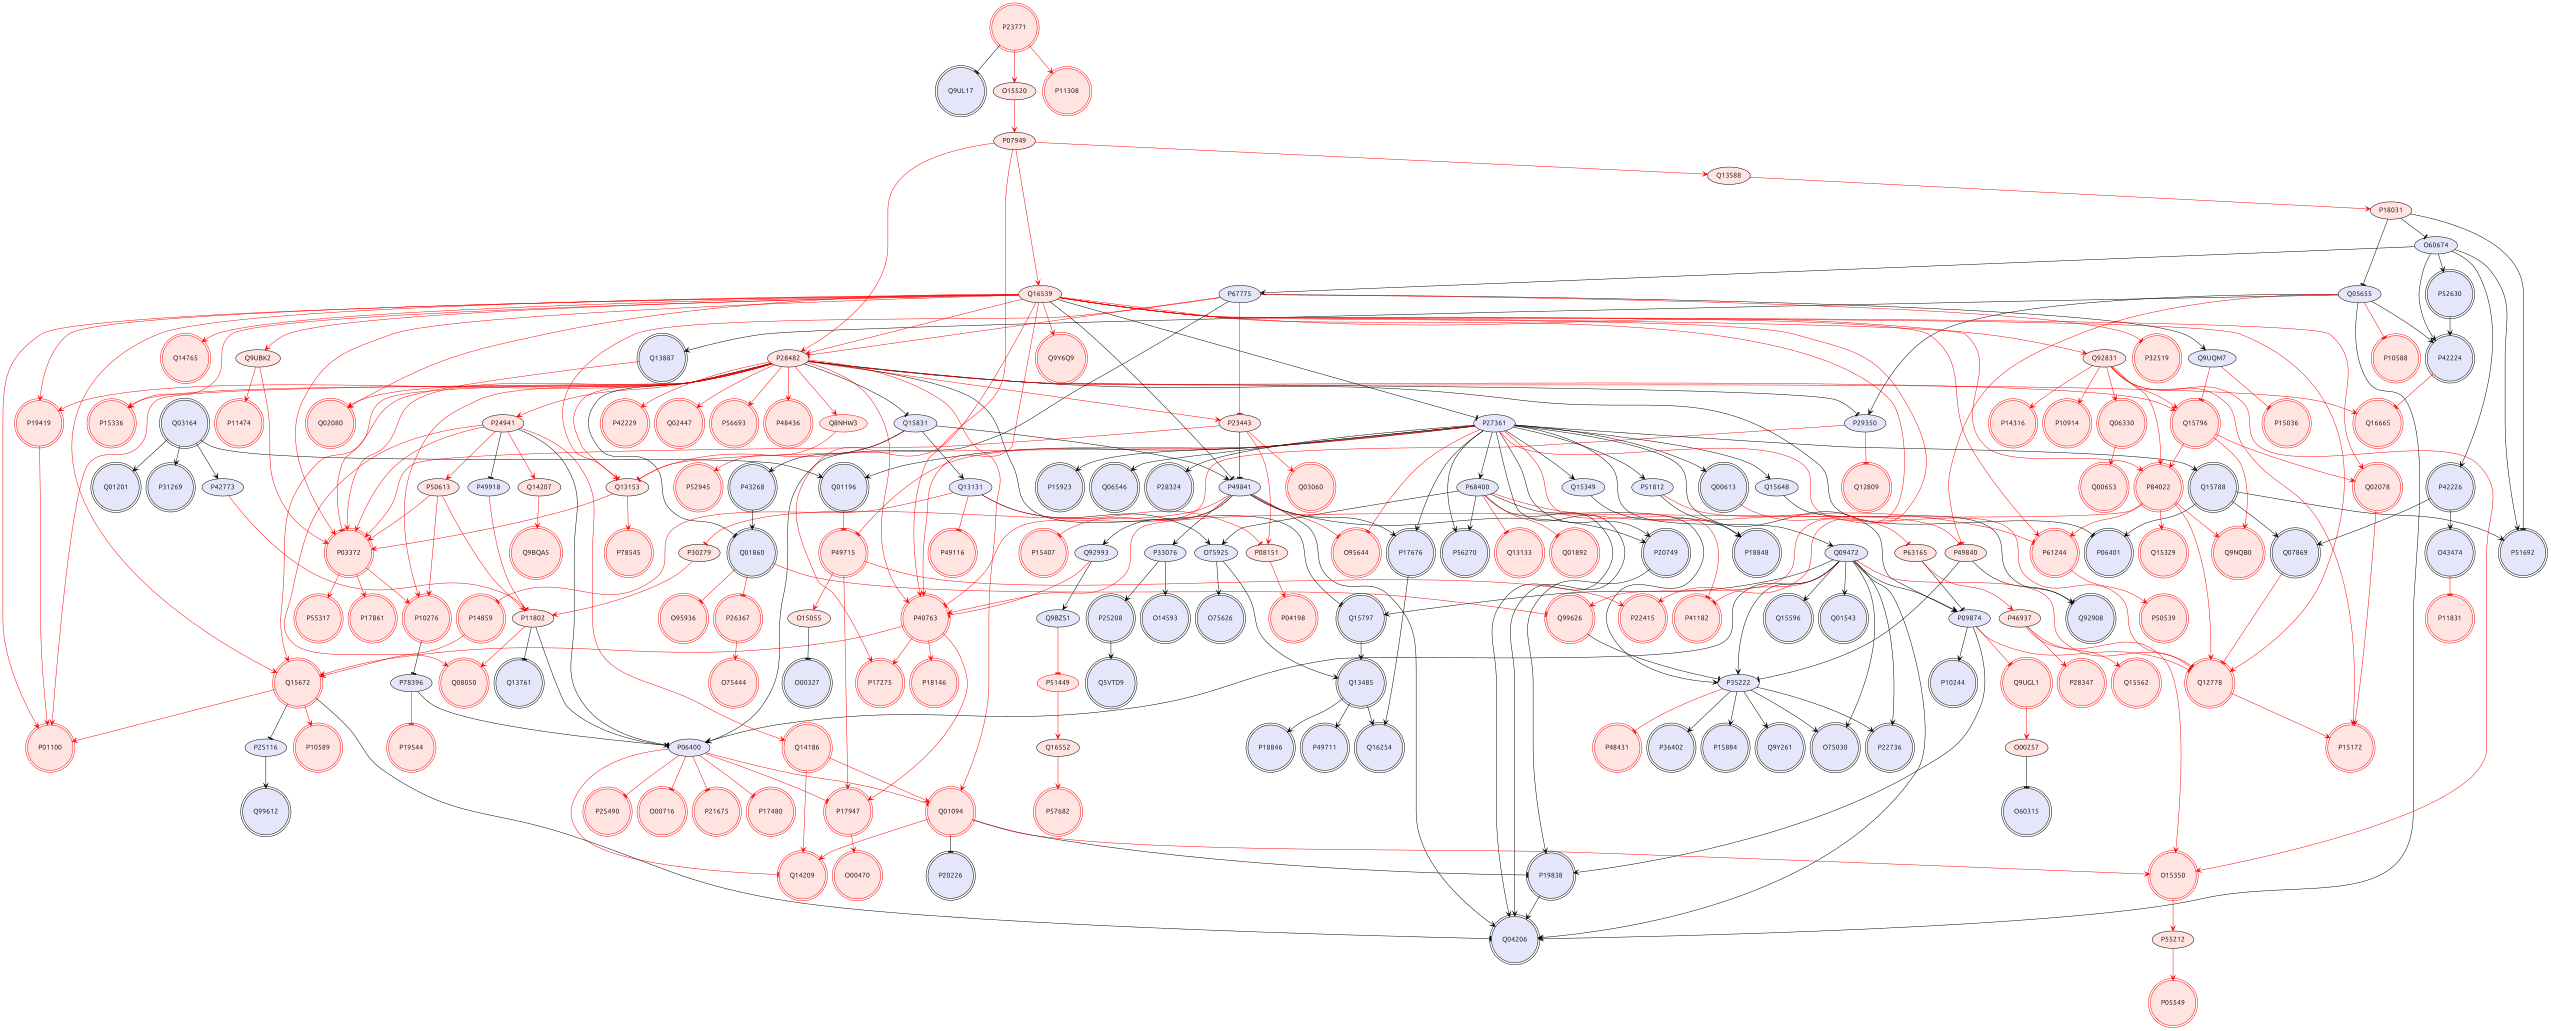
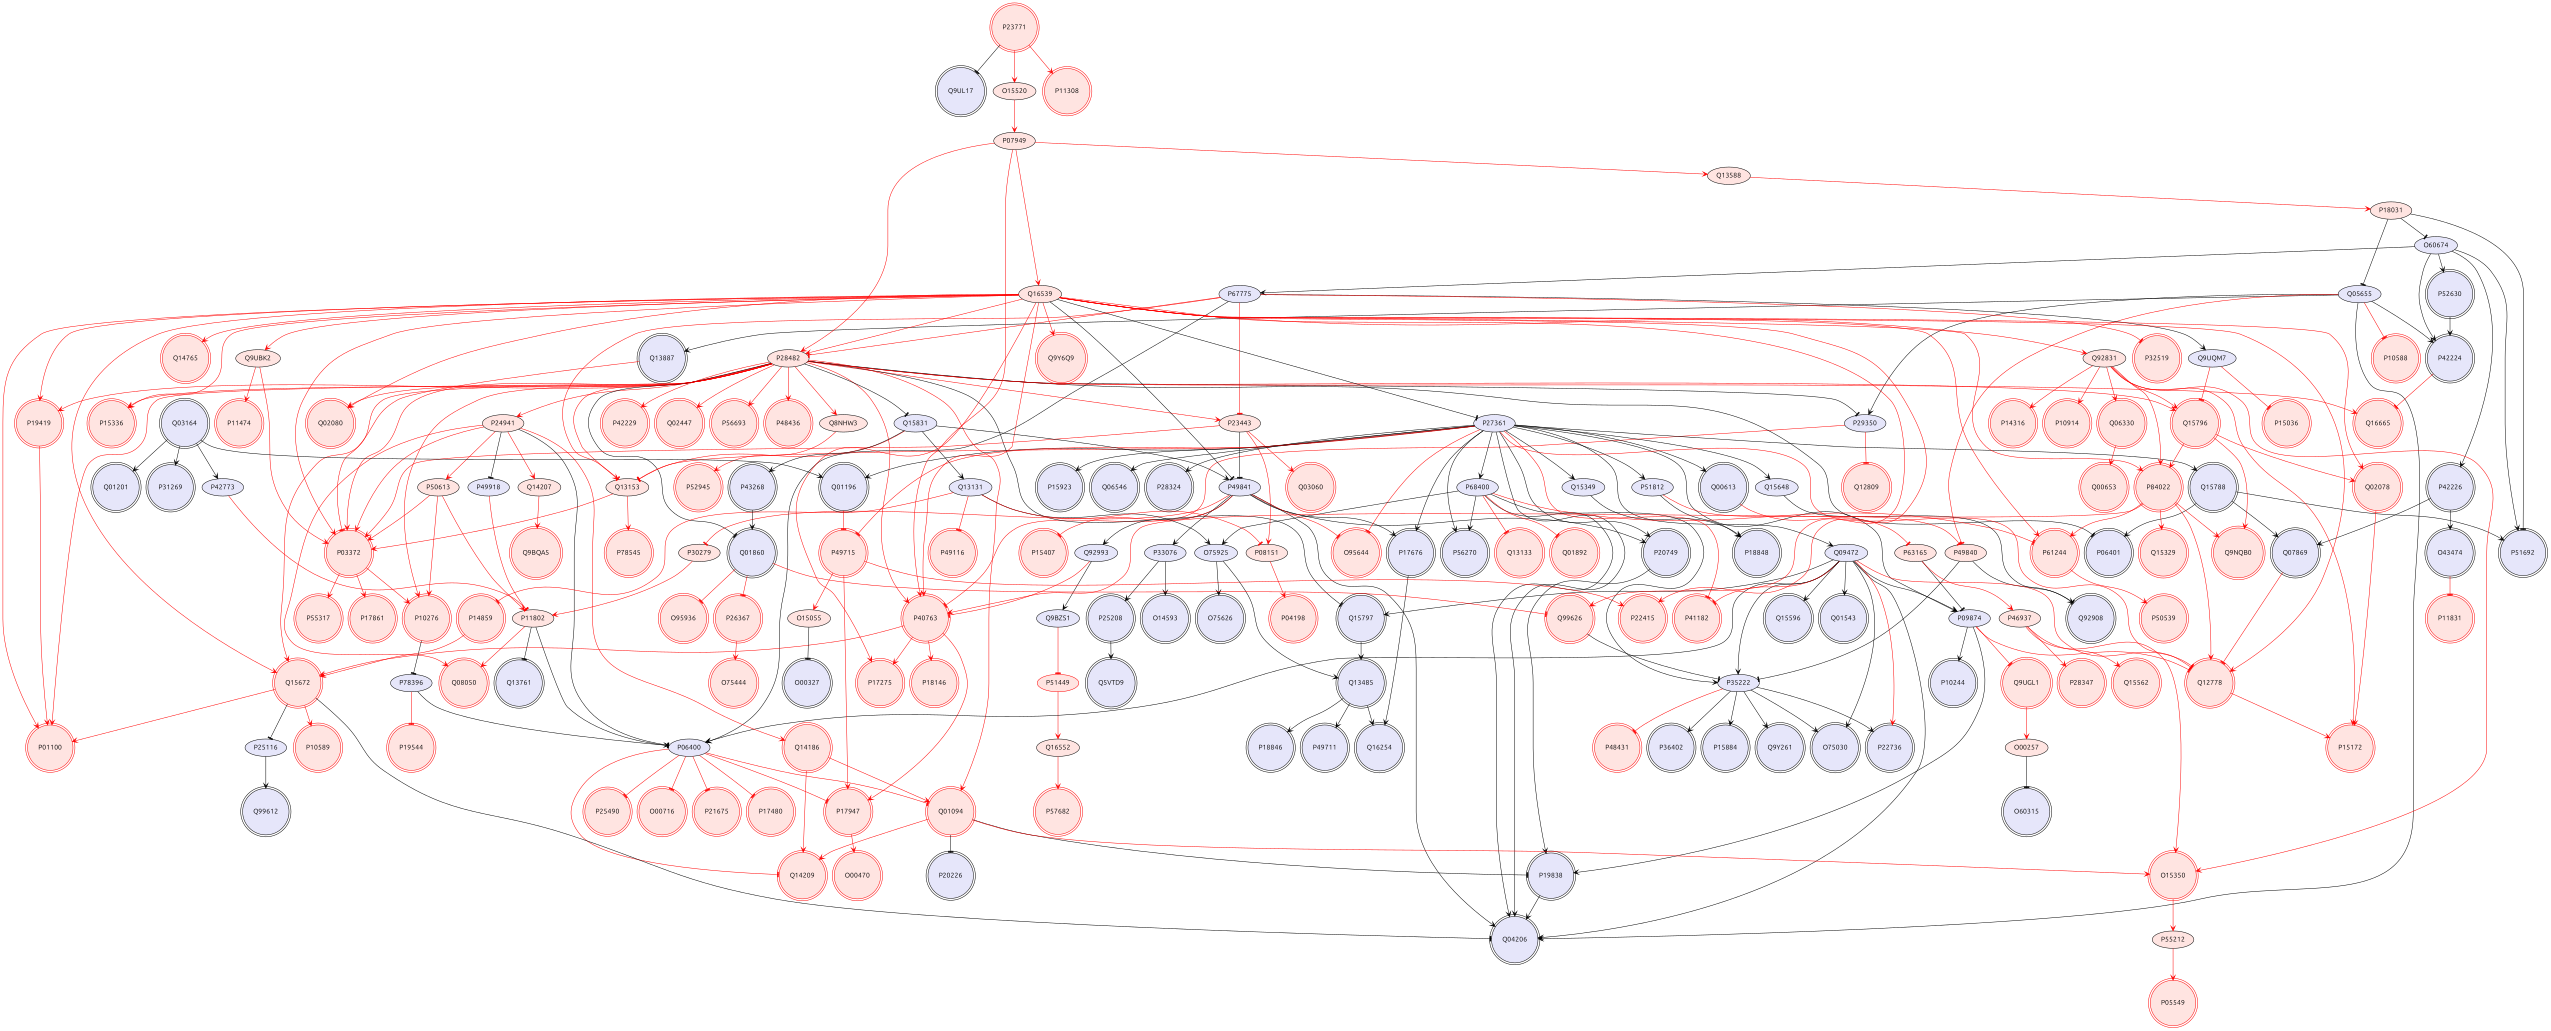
node "Q8NHW3": color red -> black
edge "Q09472" -> "P22736": color black -> red
